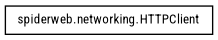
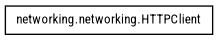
node "spiderweb.networking.HTTPClient": label "spiderweb.networking.HTTPClient" -> "networking.networking.HTTPClient"
